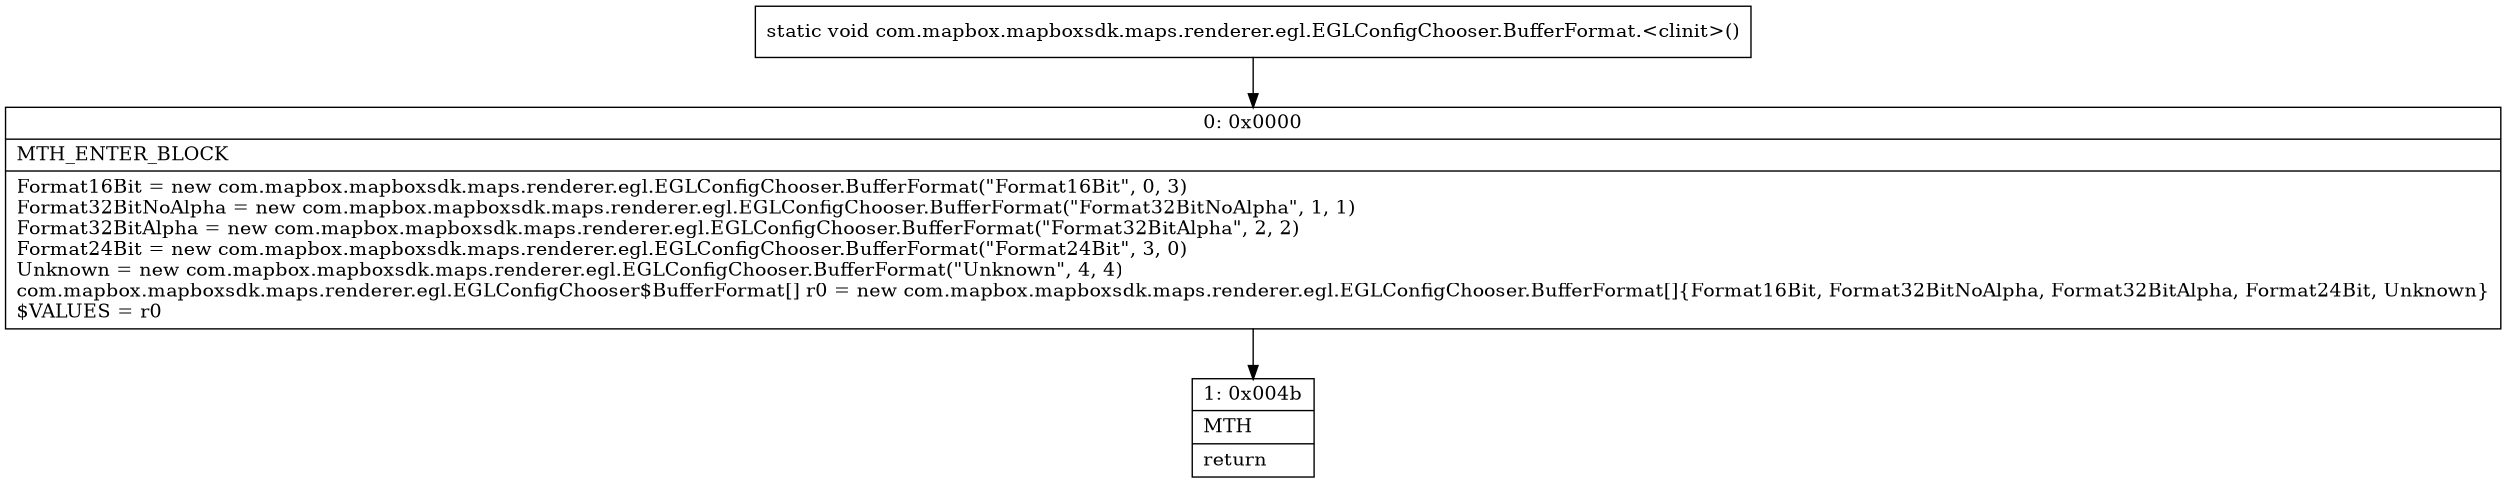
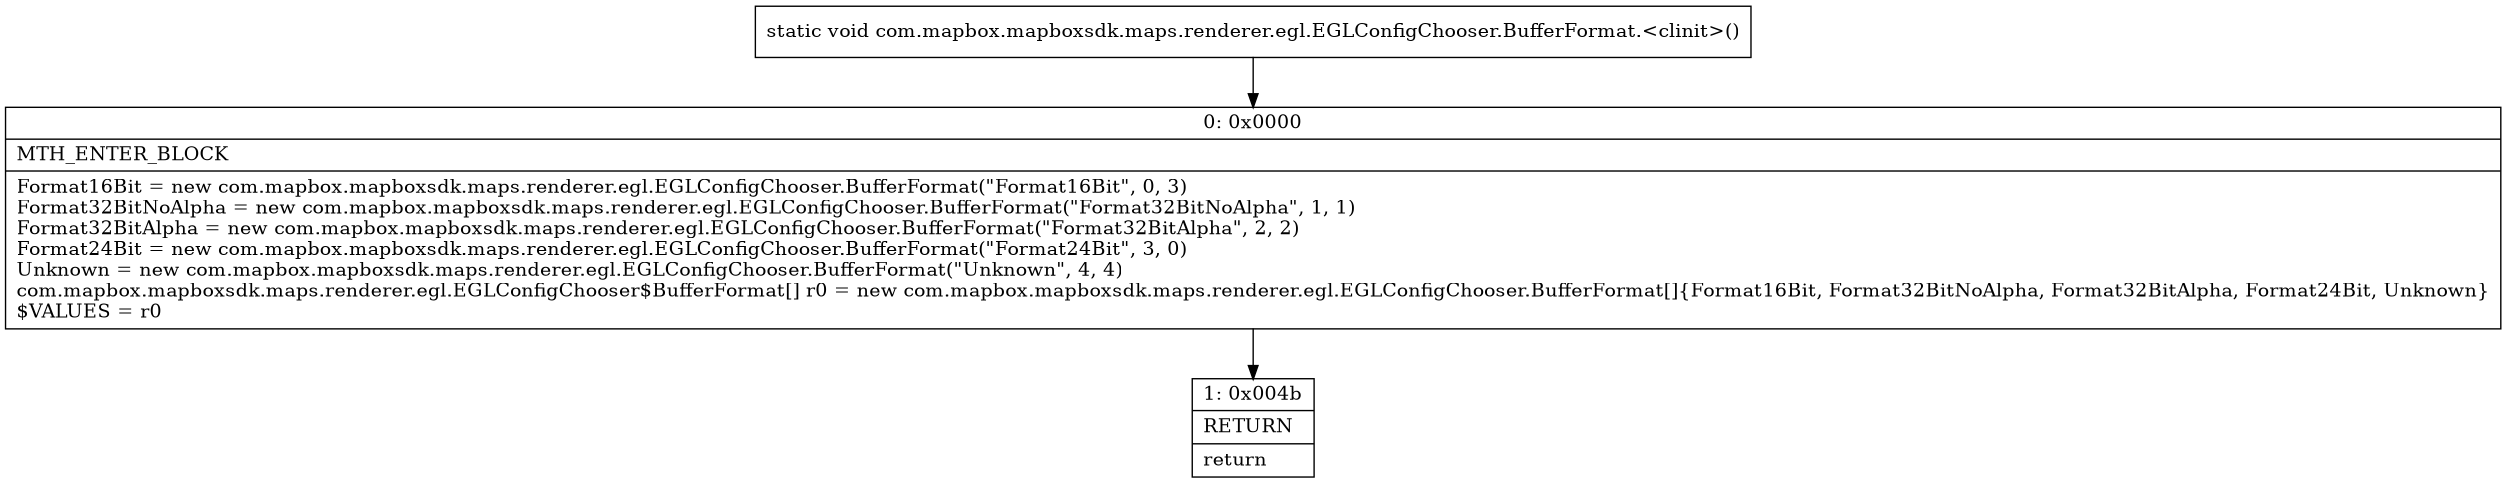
node "1: 0x004b": text "MTH" -> "RETURN"
